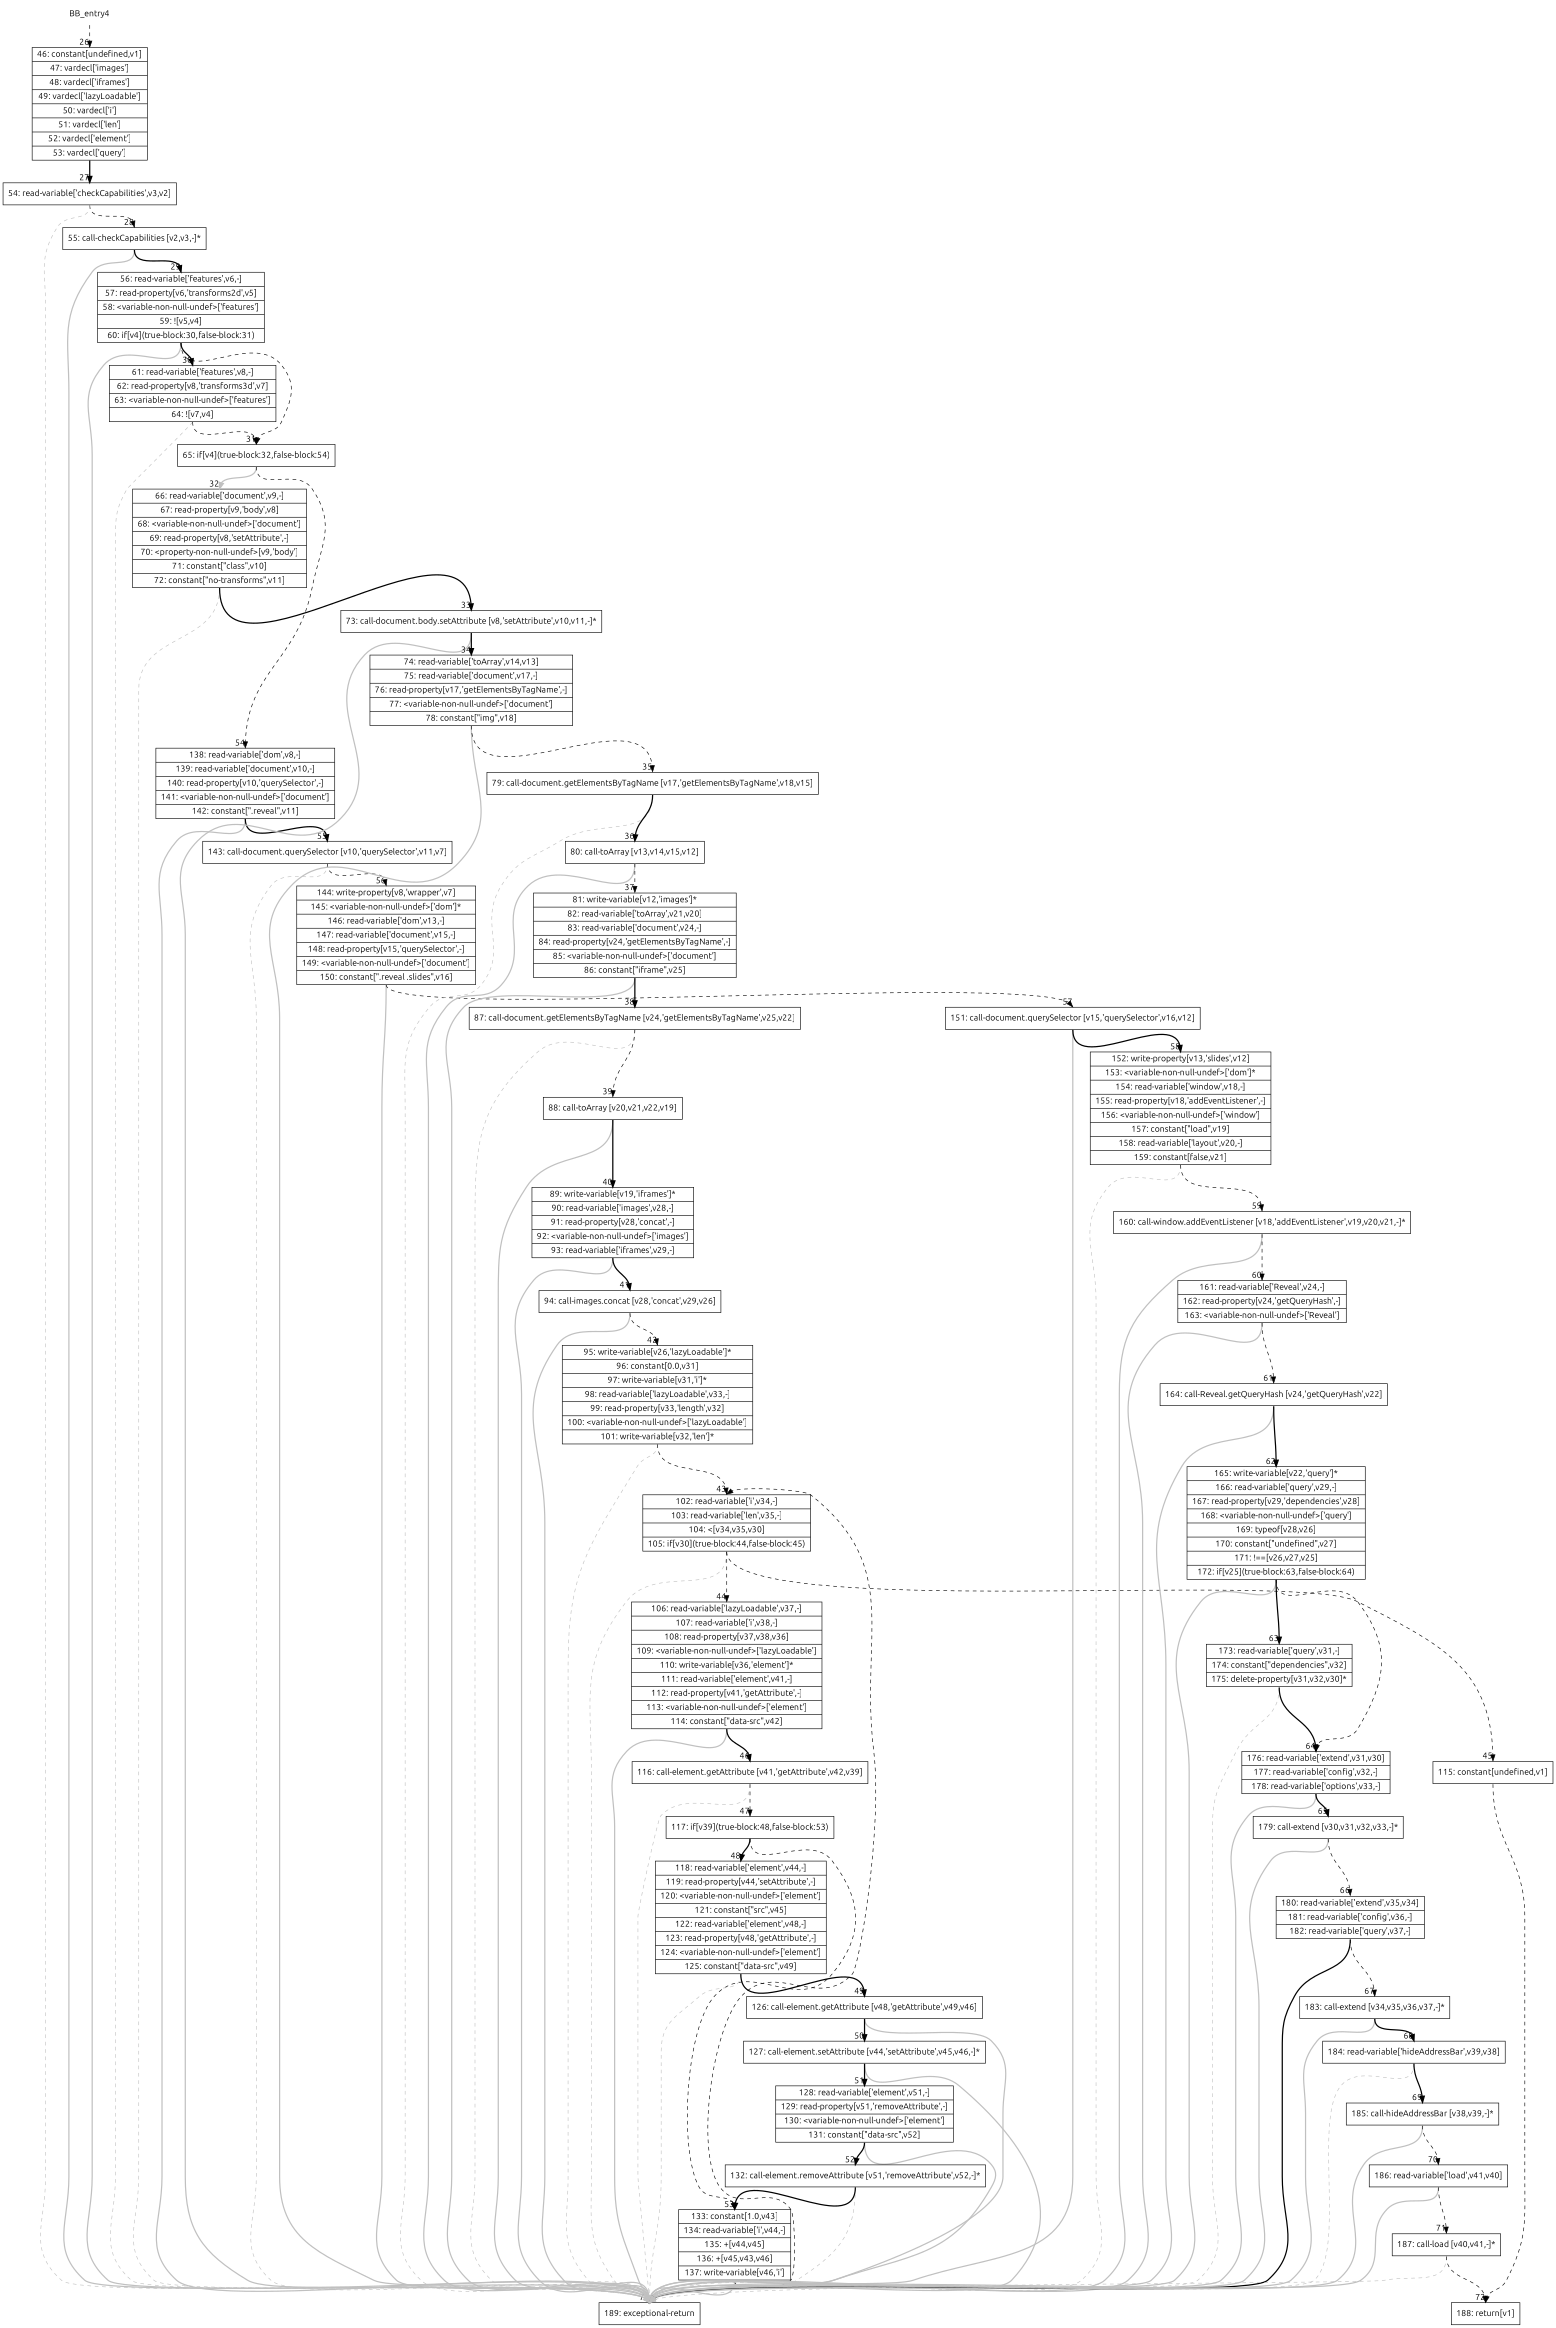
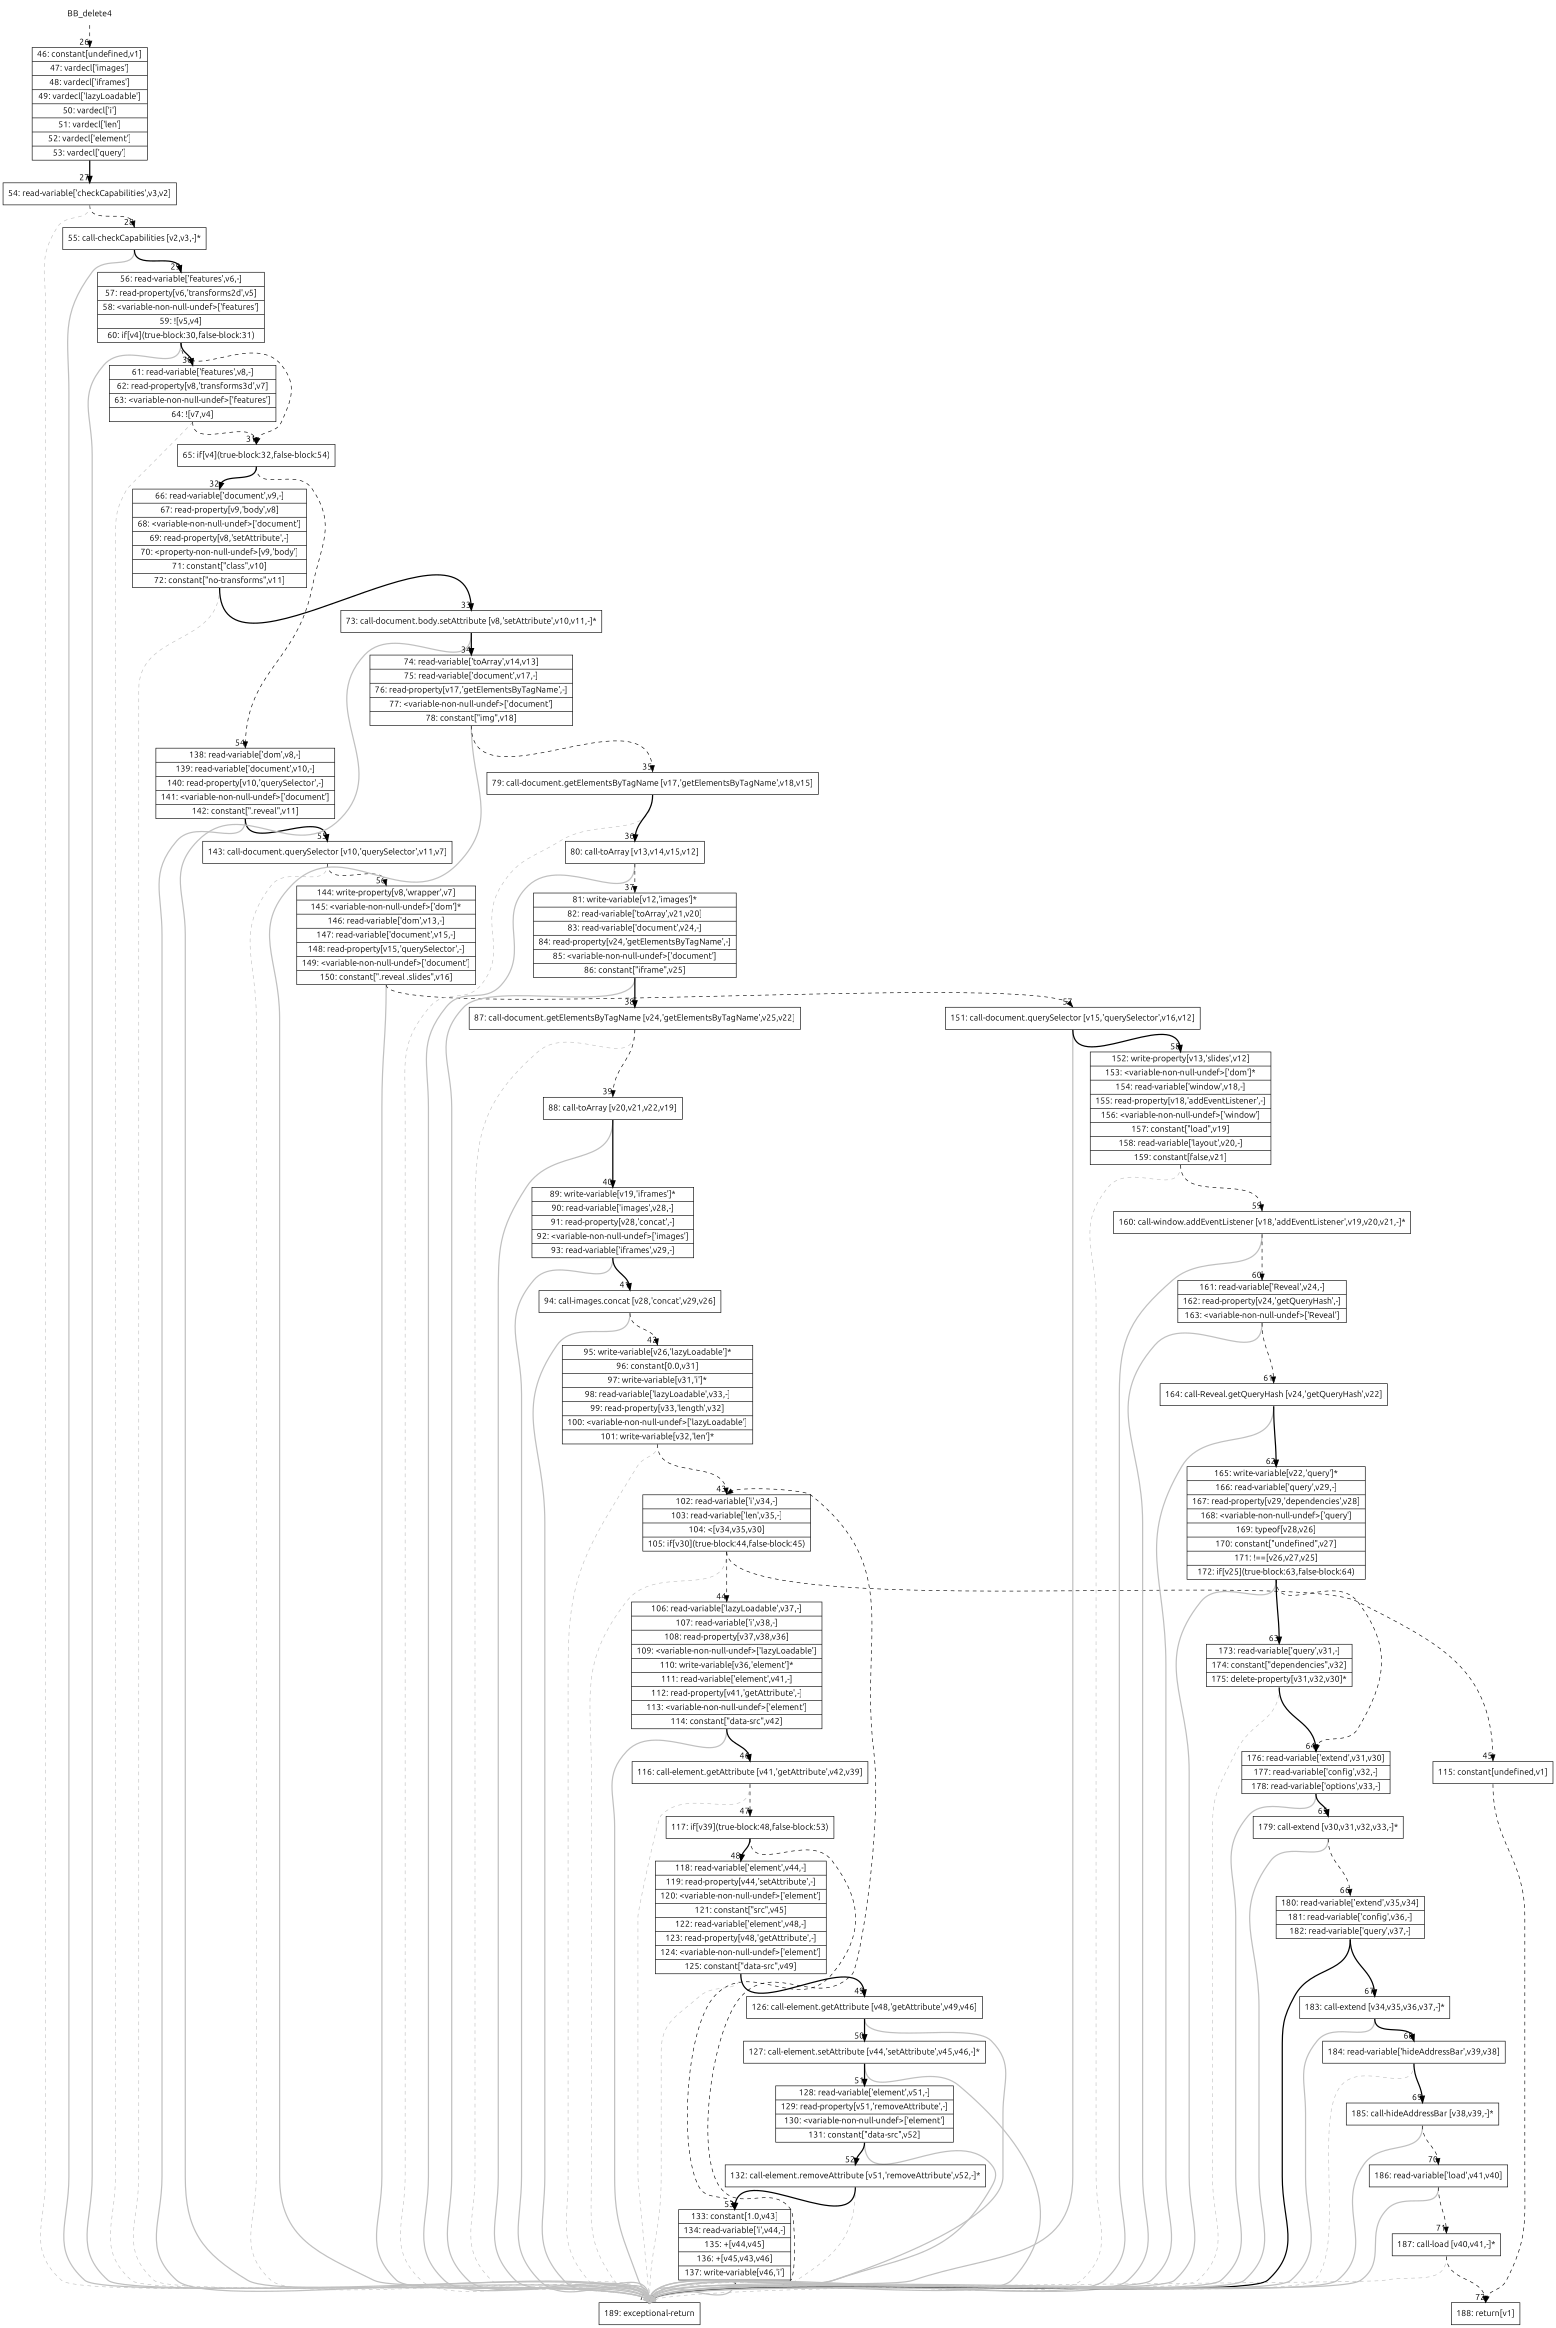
node "BB_entry4": label "BB_entry4" -> "BB_delete4"
edge "65: if[v4](true-block:32,false-block:54)" -> "66: read-variable['document',v9,-]": color gray -> black
edge "180: read-variable['extend',v35,v34]" -> "183: call-extend [v34,v35,v36,v37,-]*": style dashed -> bold
